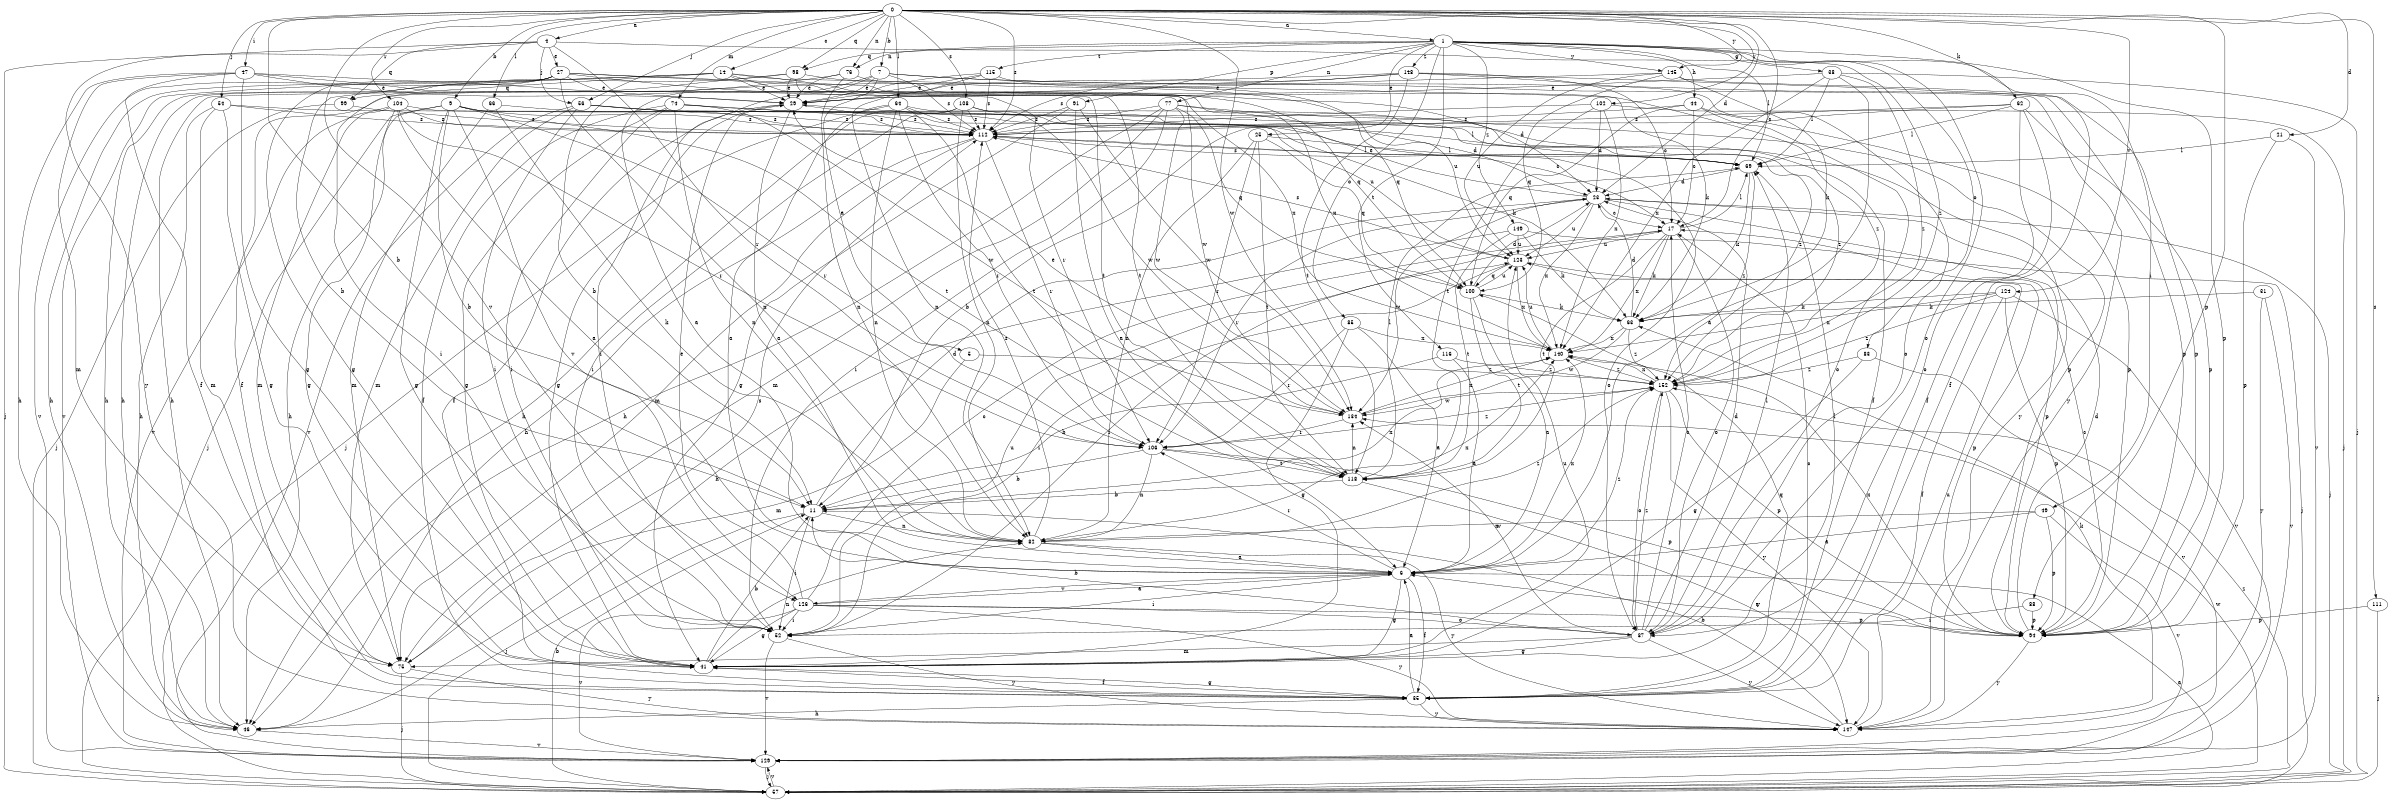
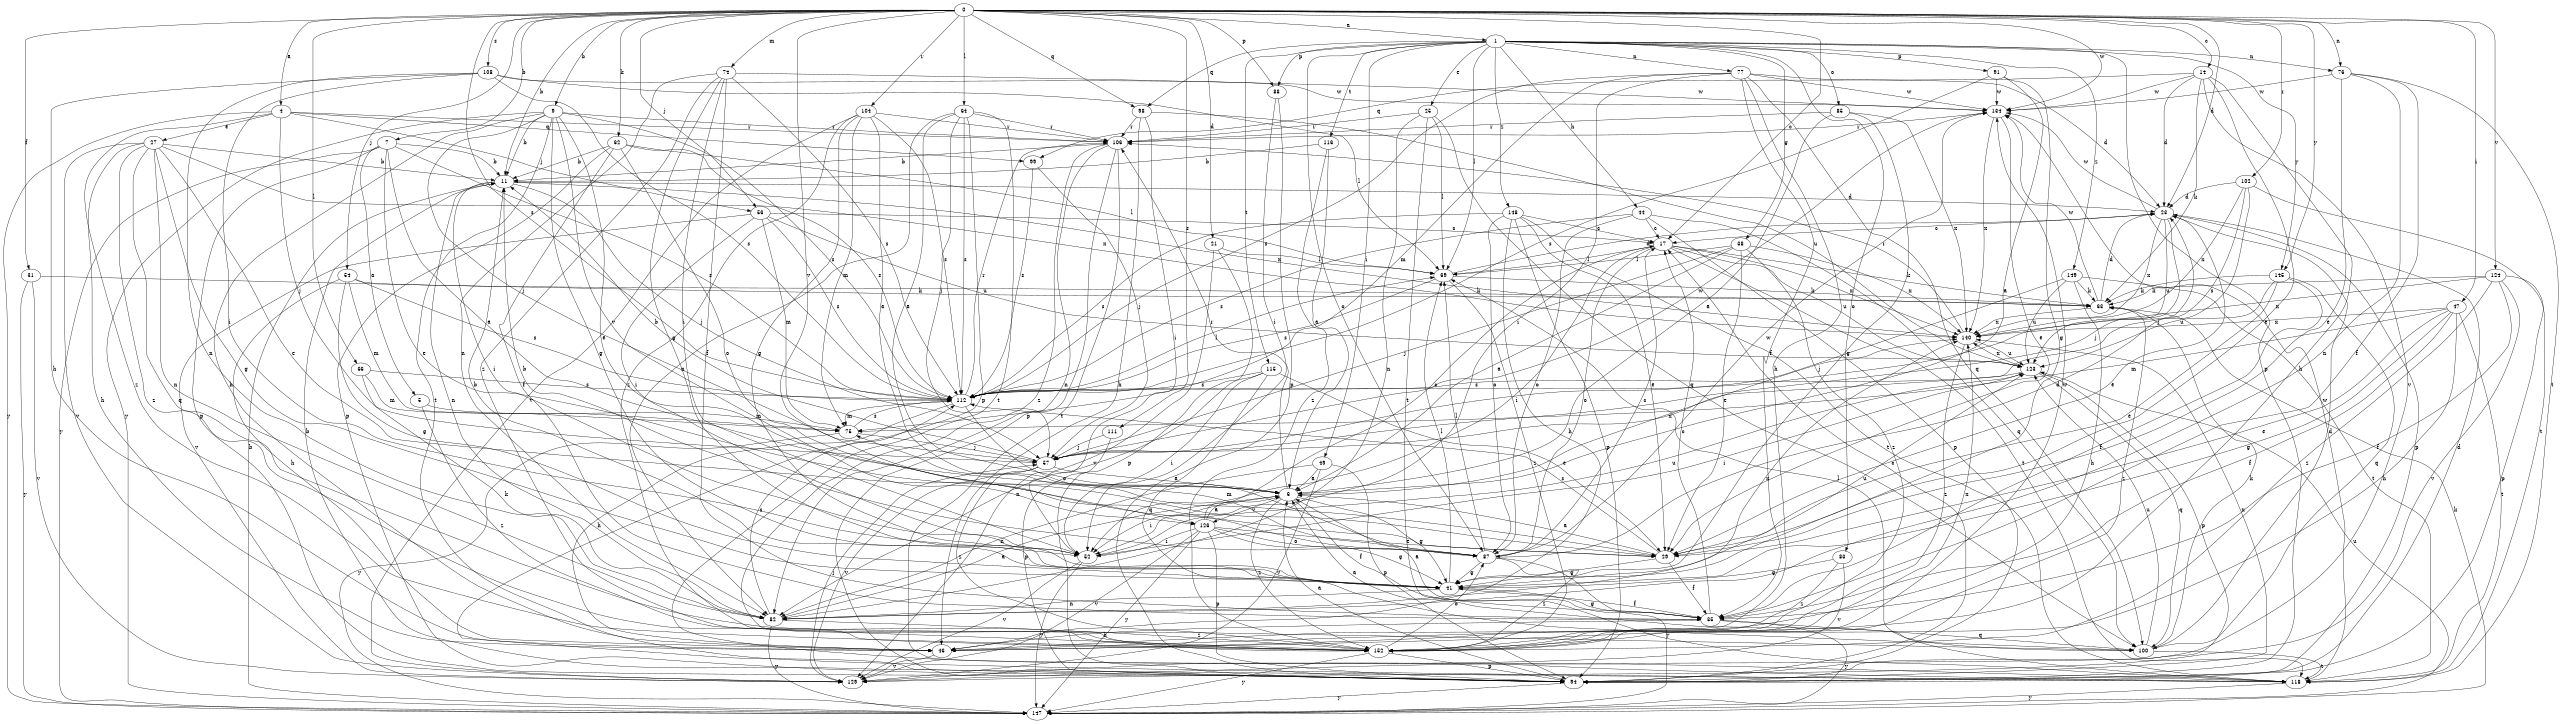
edge "0" -> "31": added, label "f"
edge "1" -> "88": added, label "p"
edge "98" -> "29": now "9" -> "29"
edge "76" -> "134": added, label "w"
edge "23" -> "106": now "140" -> "106"
edge "118" -> "134": label "n" -> "w"
